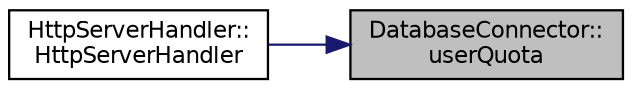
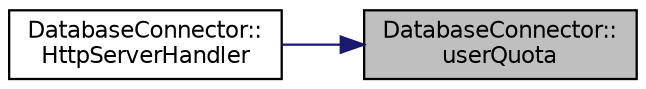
node "HttpServerHandler:: HttpServerHandler": label "HttpServerHandler:: HttpServerHandler" -> "DatabaseConnector:: HttpServerHandler"
